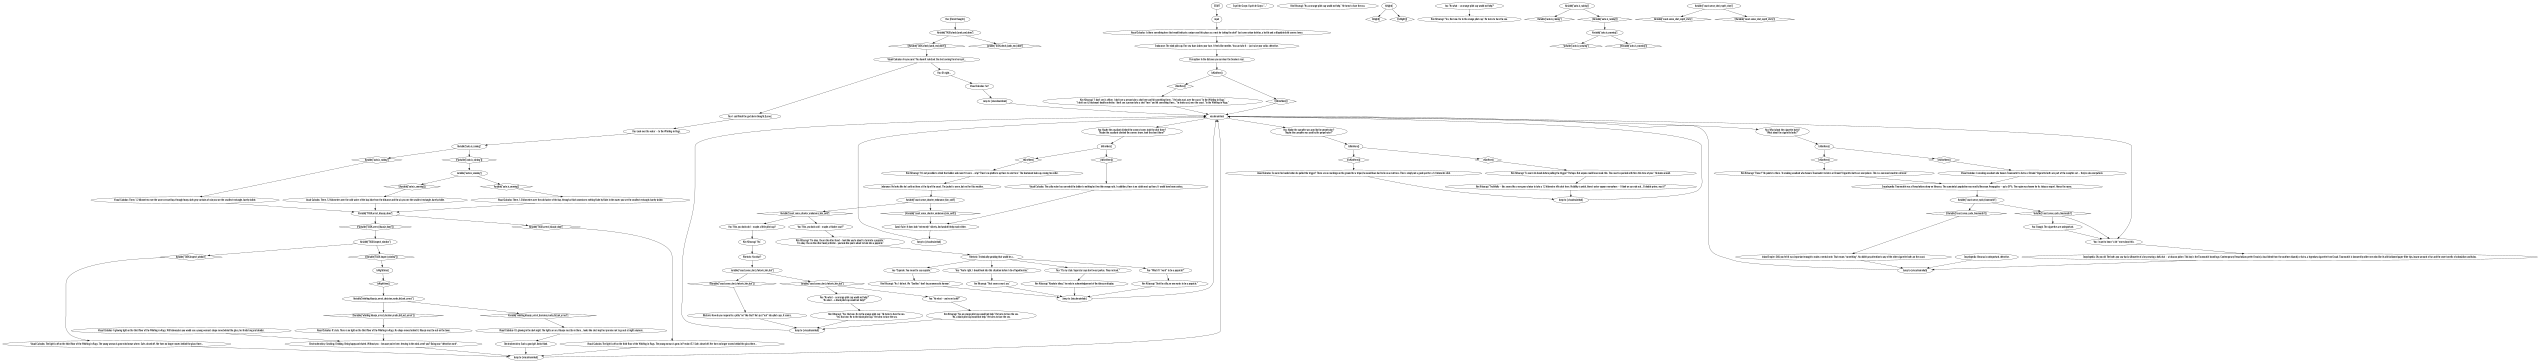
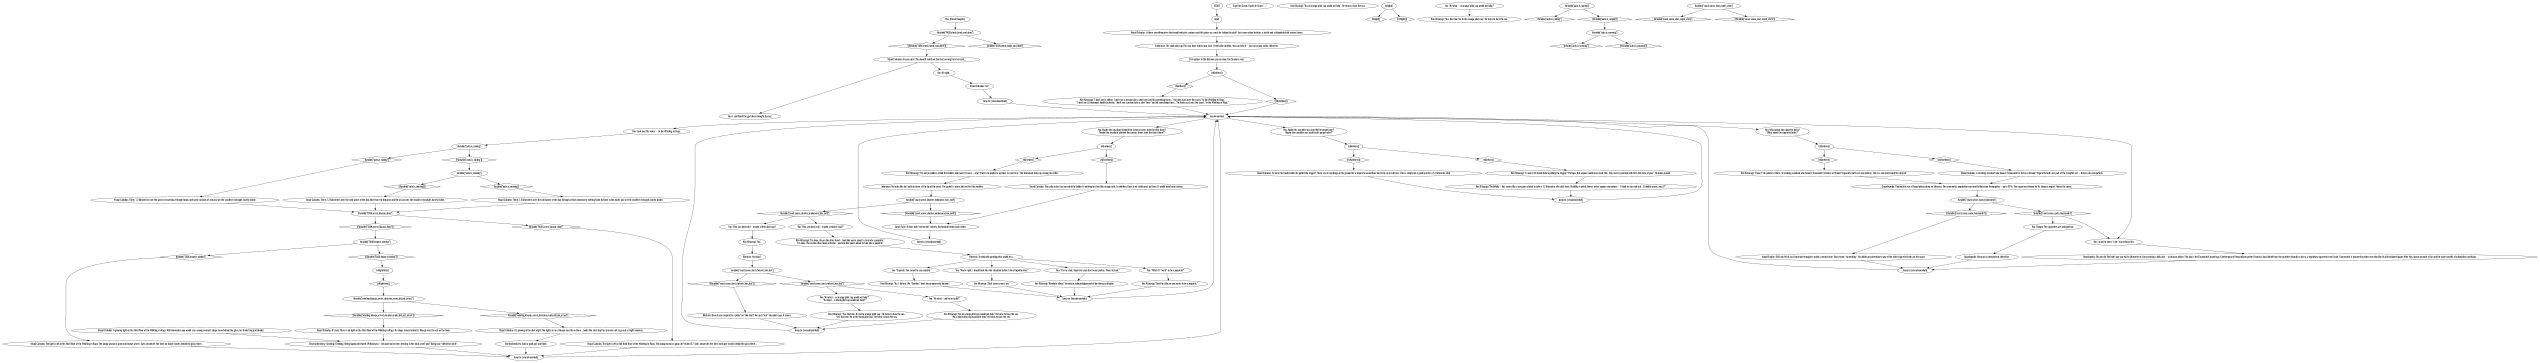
edge "You: I said finish the god damn thought.[Leave.]" -> "You: Look over the water -- to the Whirling-in-Rags.": now "viscalmaimhub" -> "You: Look over the water -- to the Whirling-in-Rags."
edge "You: Enough. The cigarettes are unimportant." -> "You: I want to know *a lot* more about this.": now "You: Enough. The cigarettes are unimportant." -> "Encyclopedia: Iilmaraa is unimportant, detective."
node "Electrochemistry: Such a good girl, limbs think.": label "Electrochemistry: Such a good girl, limbs think." -> "Electrochemistry: Such a good girl, you think."
